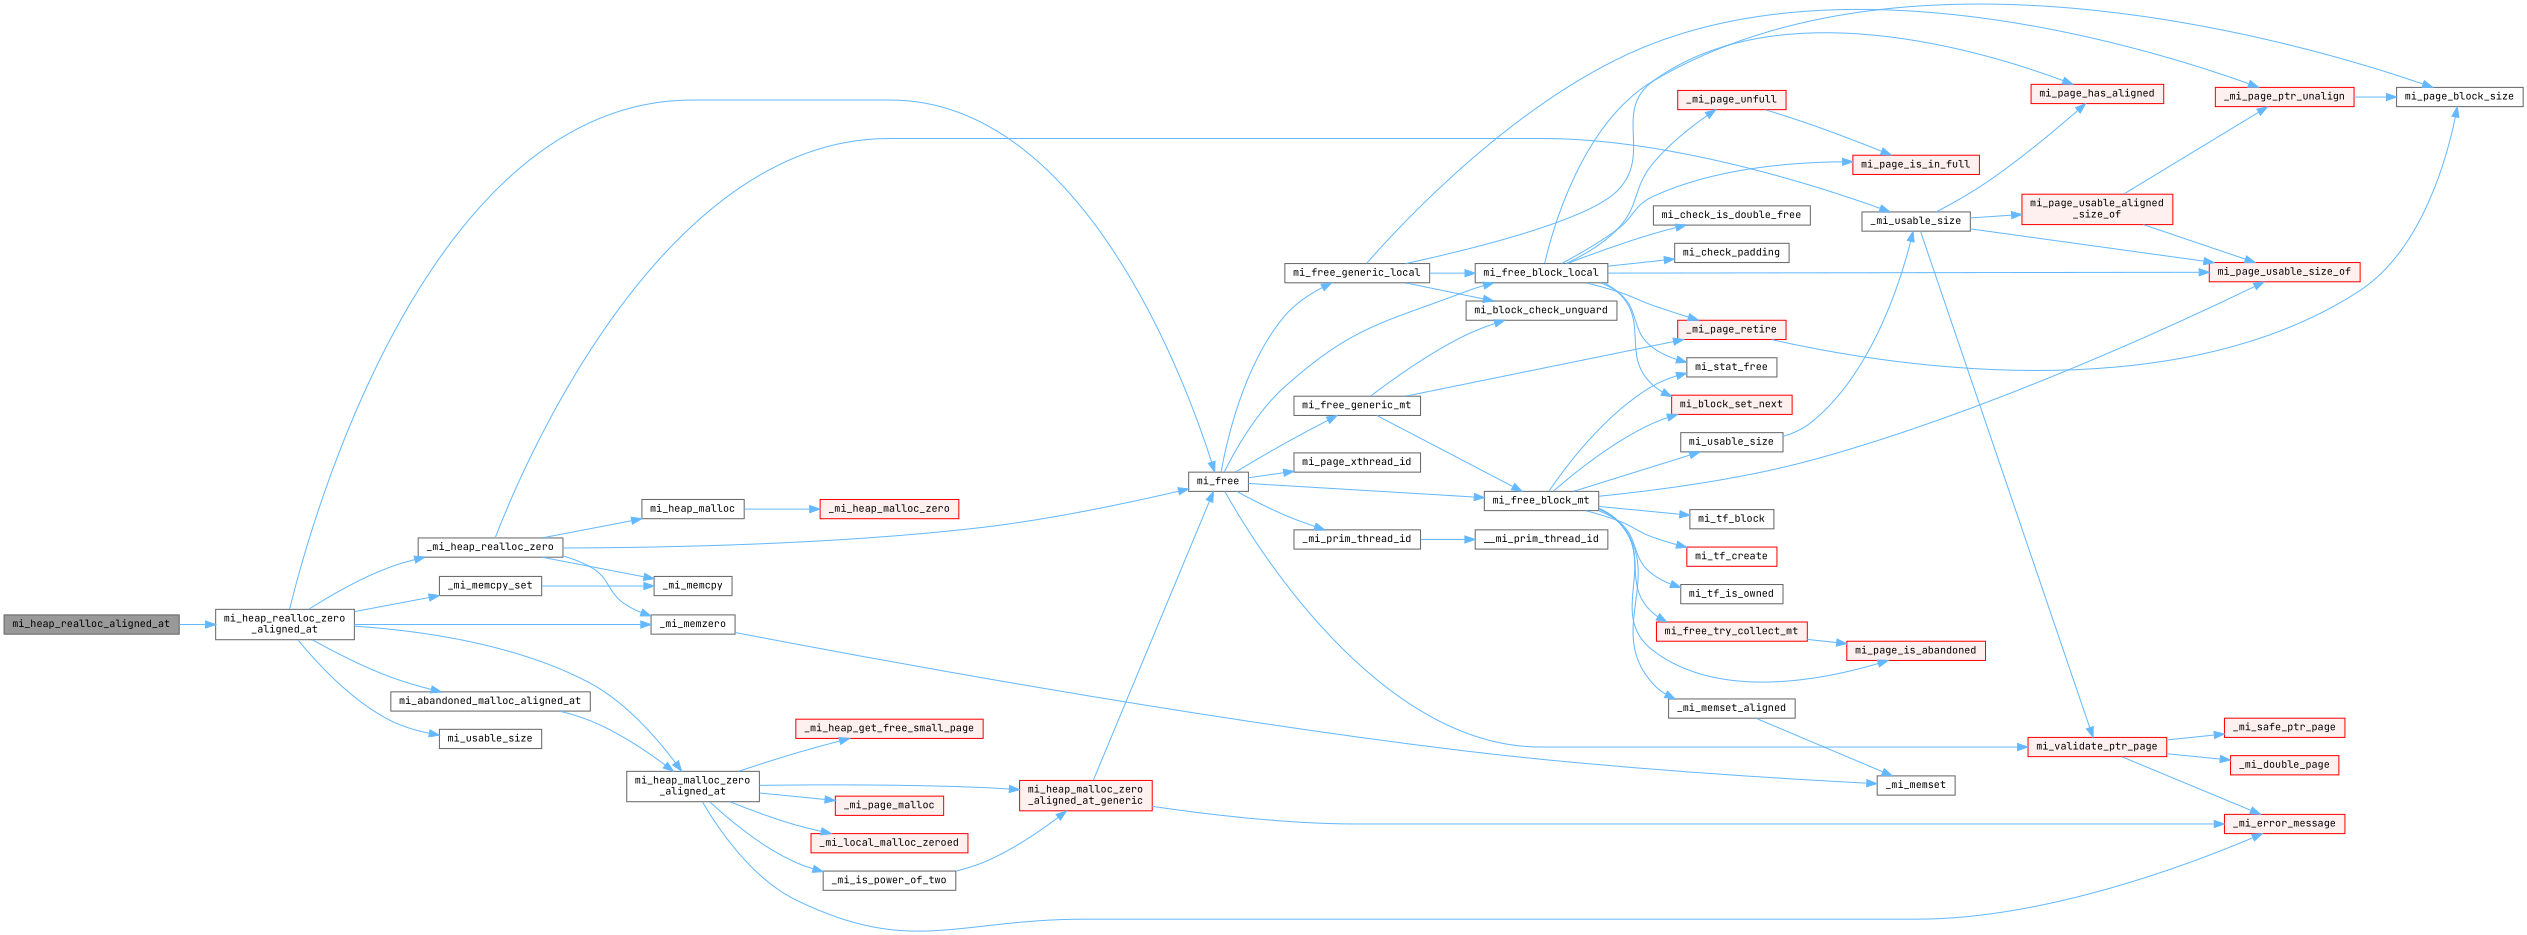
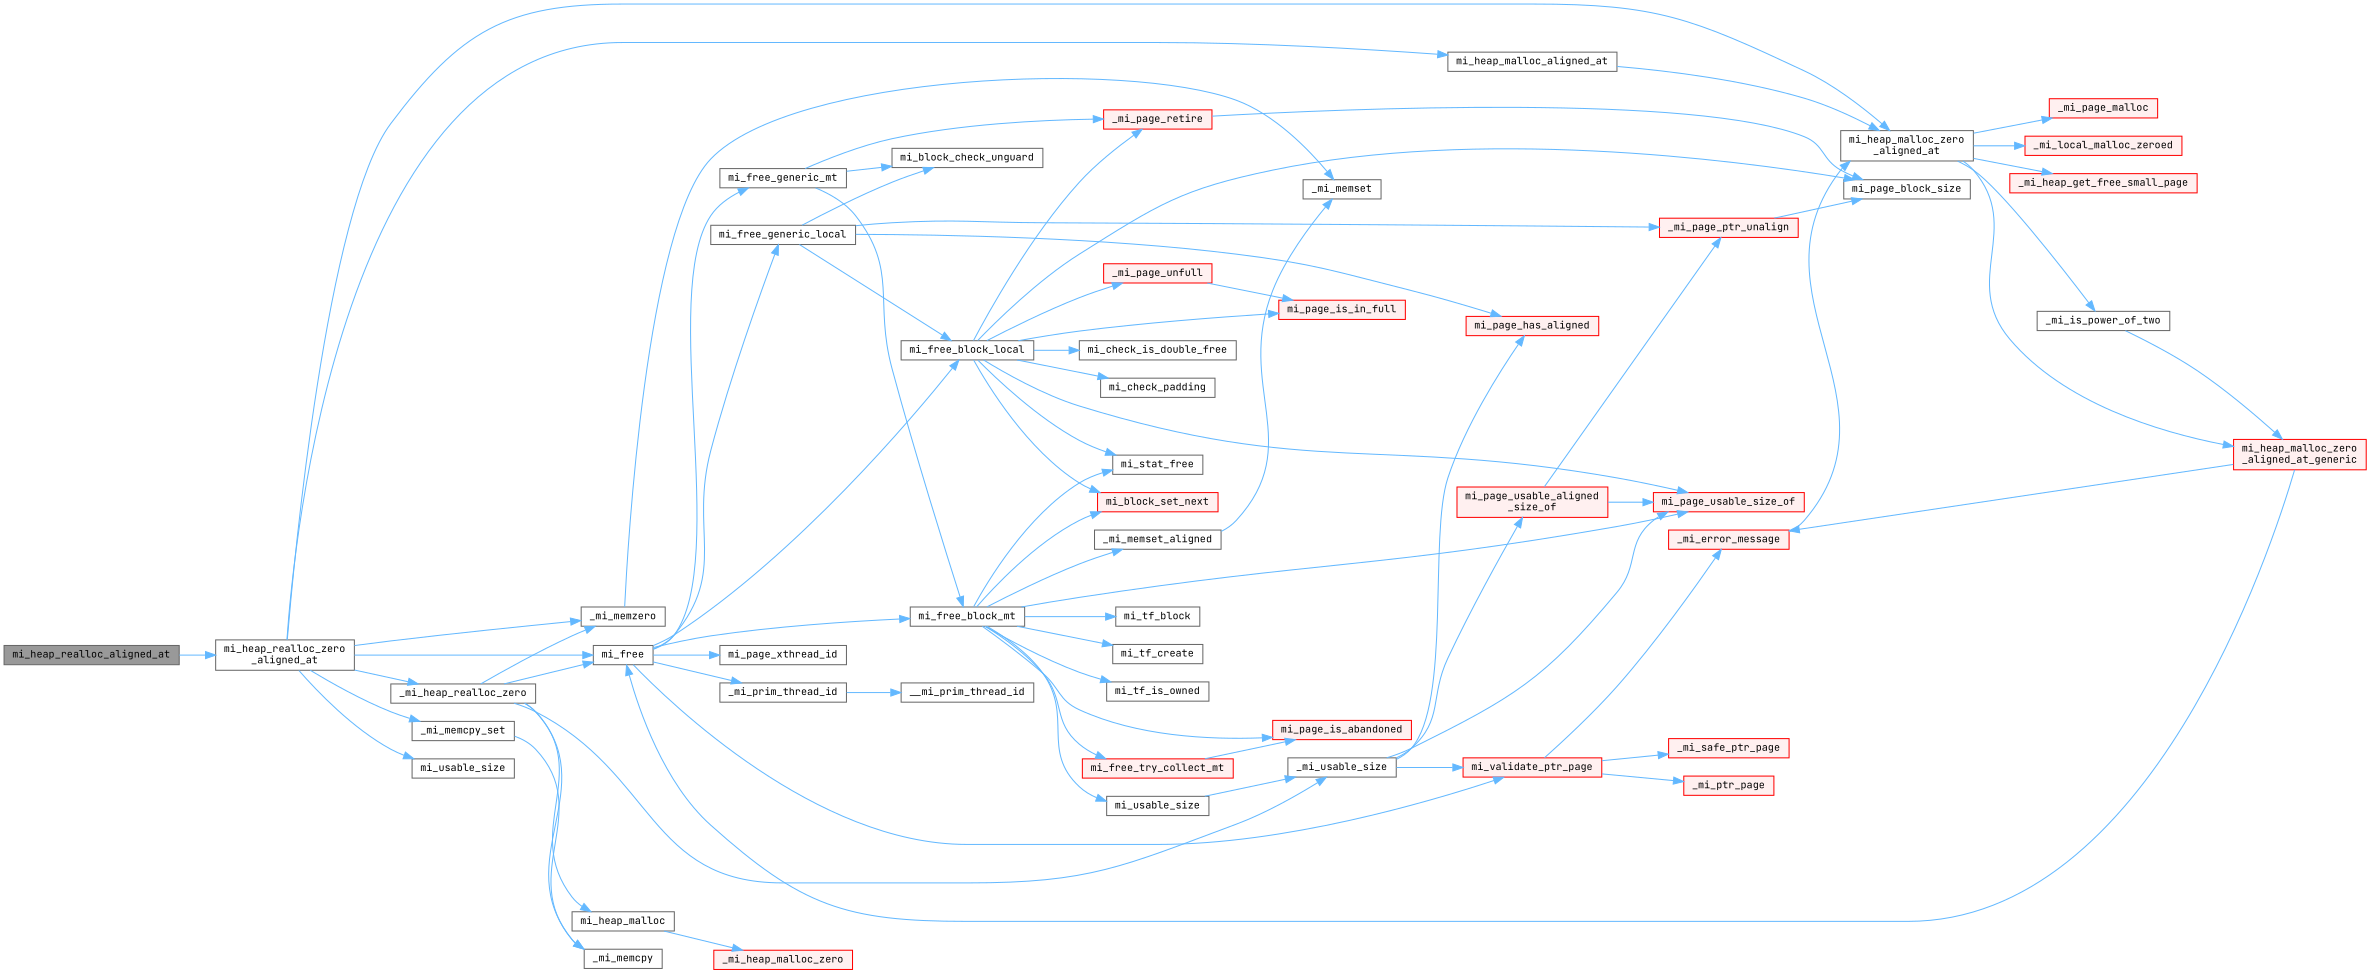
node "mi_tf_create": color red -> grey40
node "mi_abandoned_malloc_aligned_at": label "mi_abandoned_malloc_aligned_at" -> "mi_heap_malloc_aligned_at"
node "_mi_double_page": label "_mi_double_page" -> "_mi_ptr_page"
edge "mi_heap_malloc_zero _aligned_at" -> "_mi_error_message": reversed
